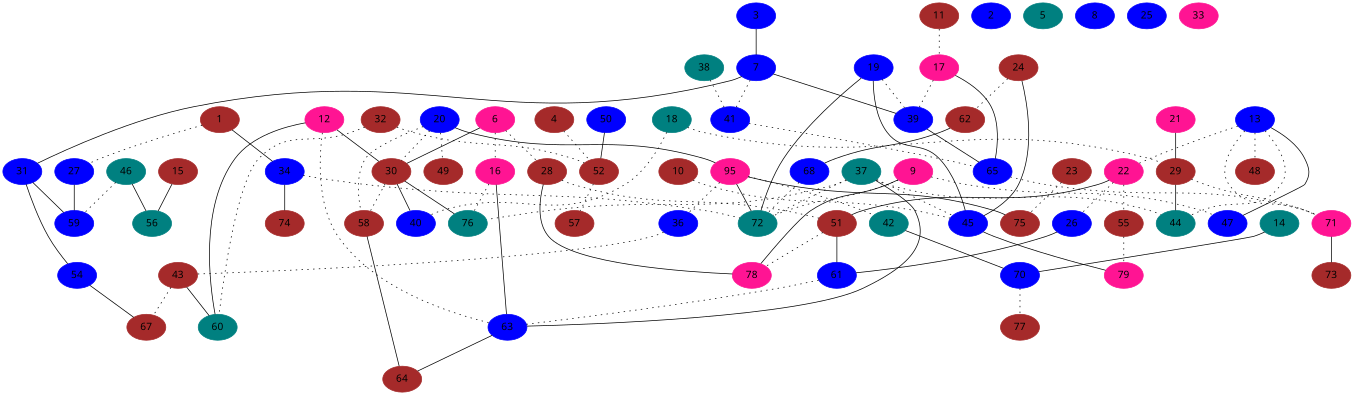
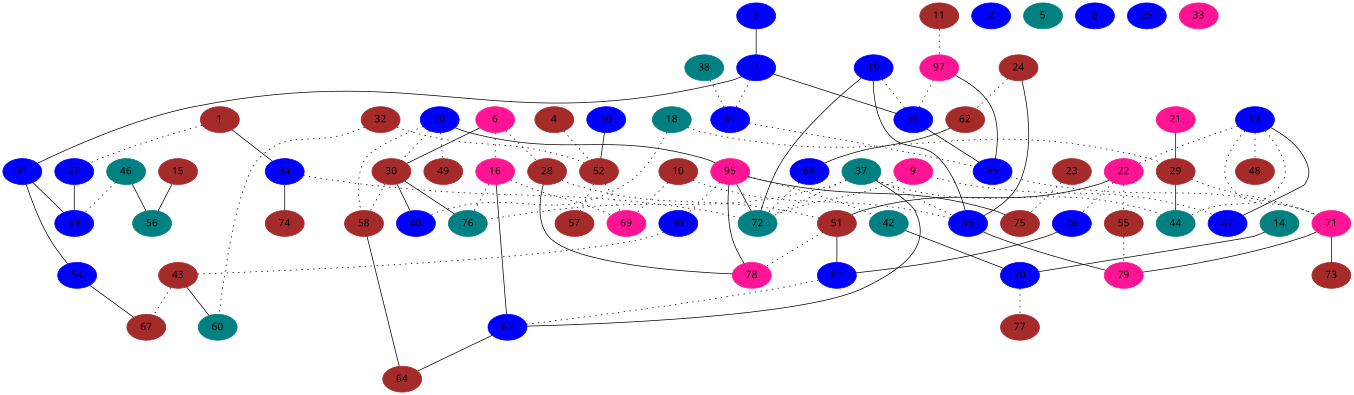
node "17": label "17" -> "97"
node "12": removed
edge "9" -- "78": now "95" -- "78"
node "69": added
edge "71" -- "79": added
